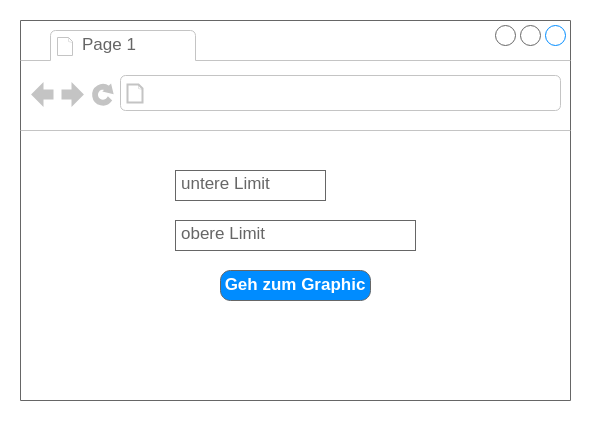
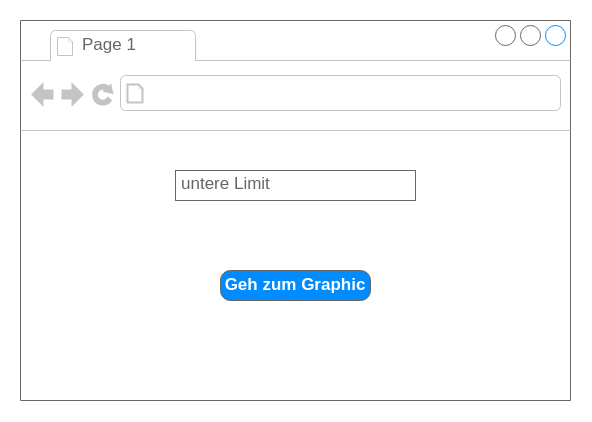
node "untere Limit": size 150x30 -> 240x30
node "obere Limit": removed
